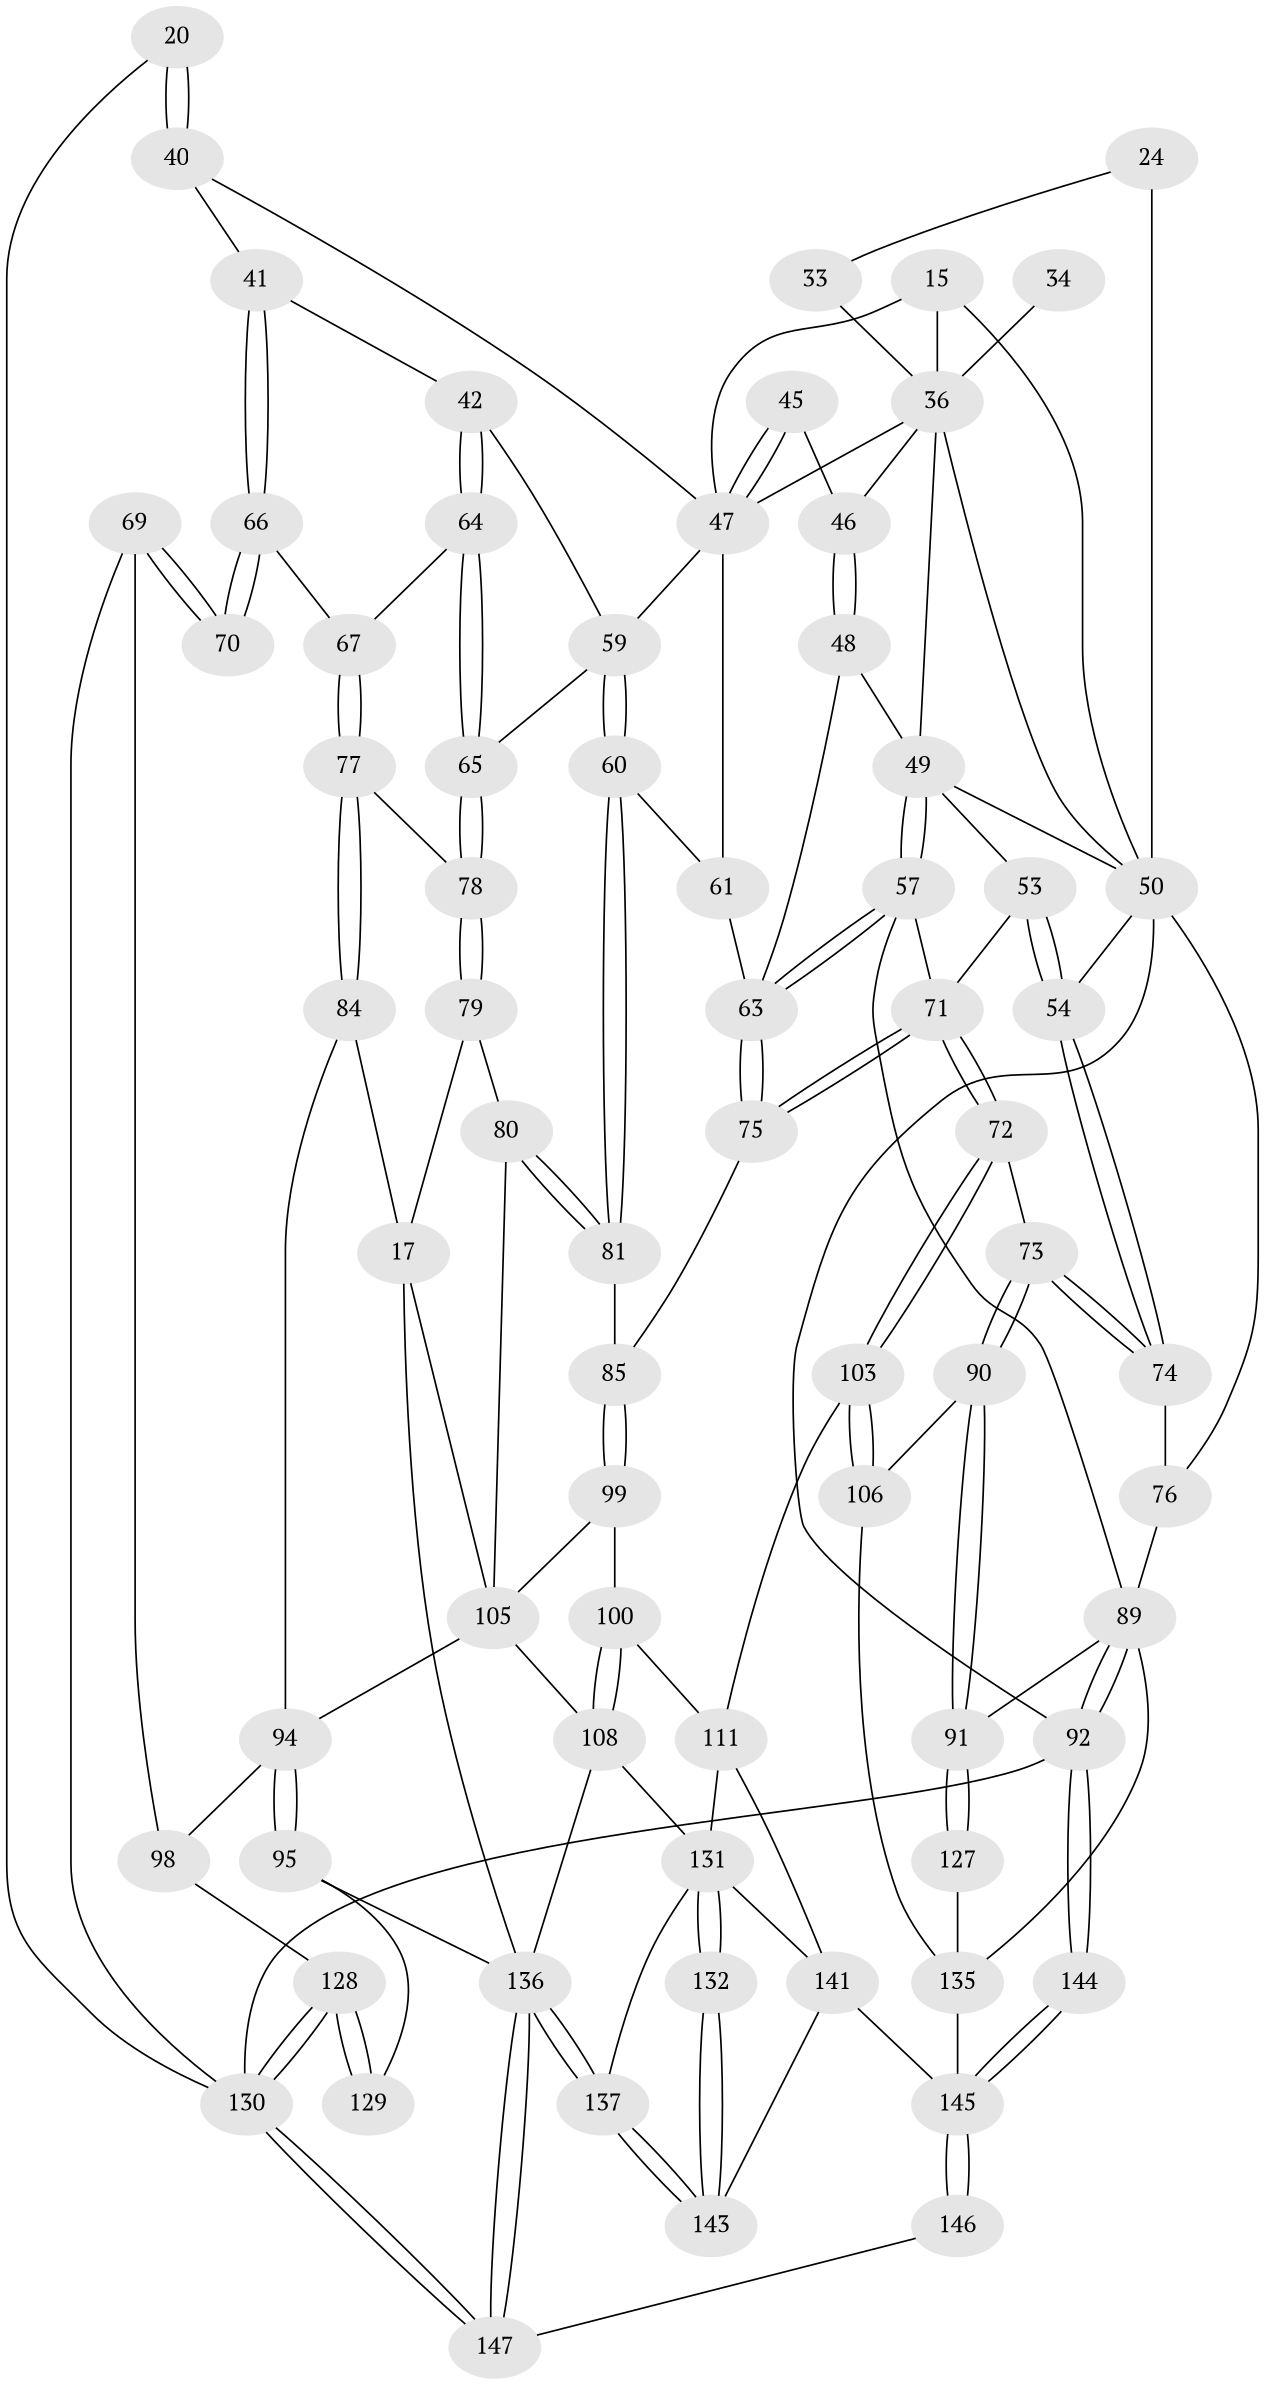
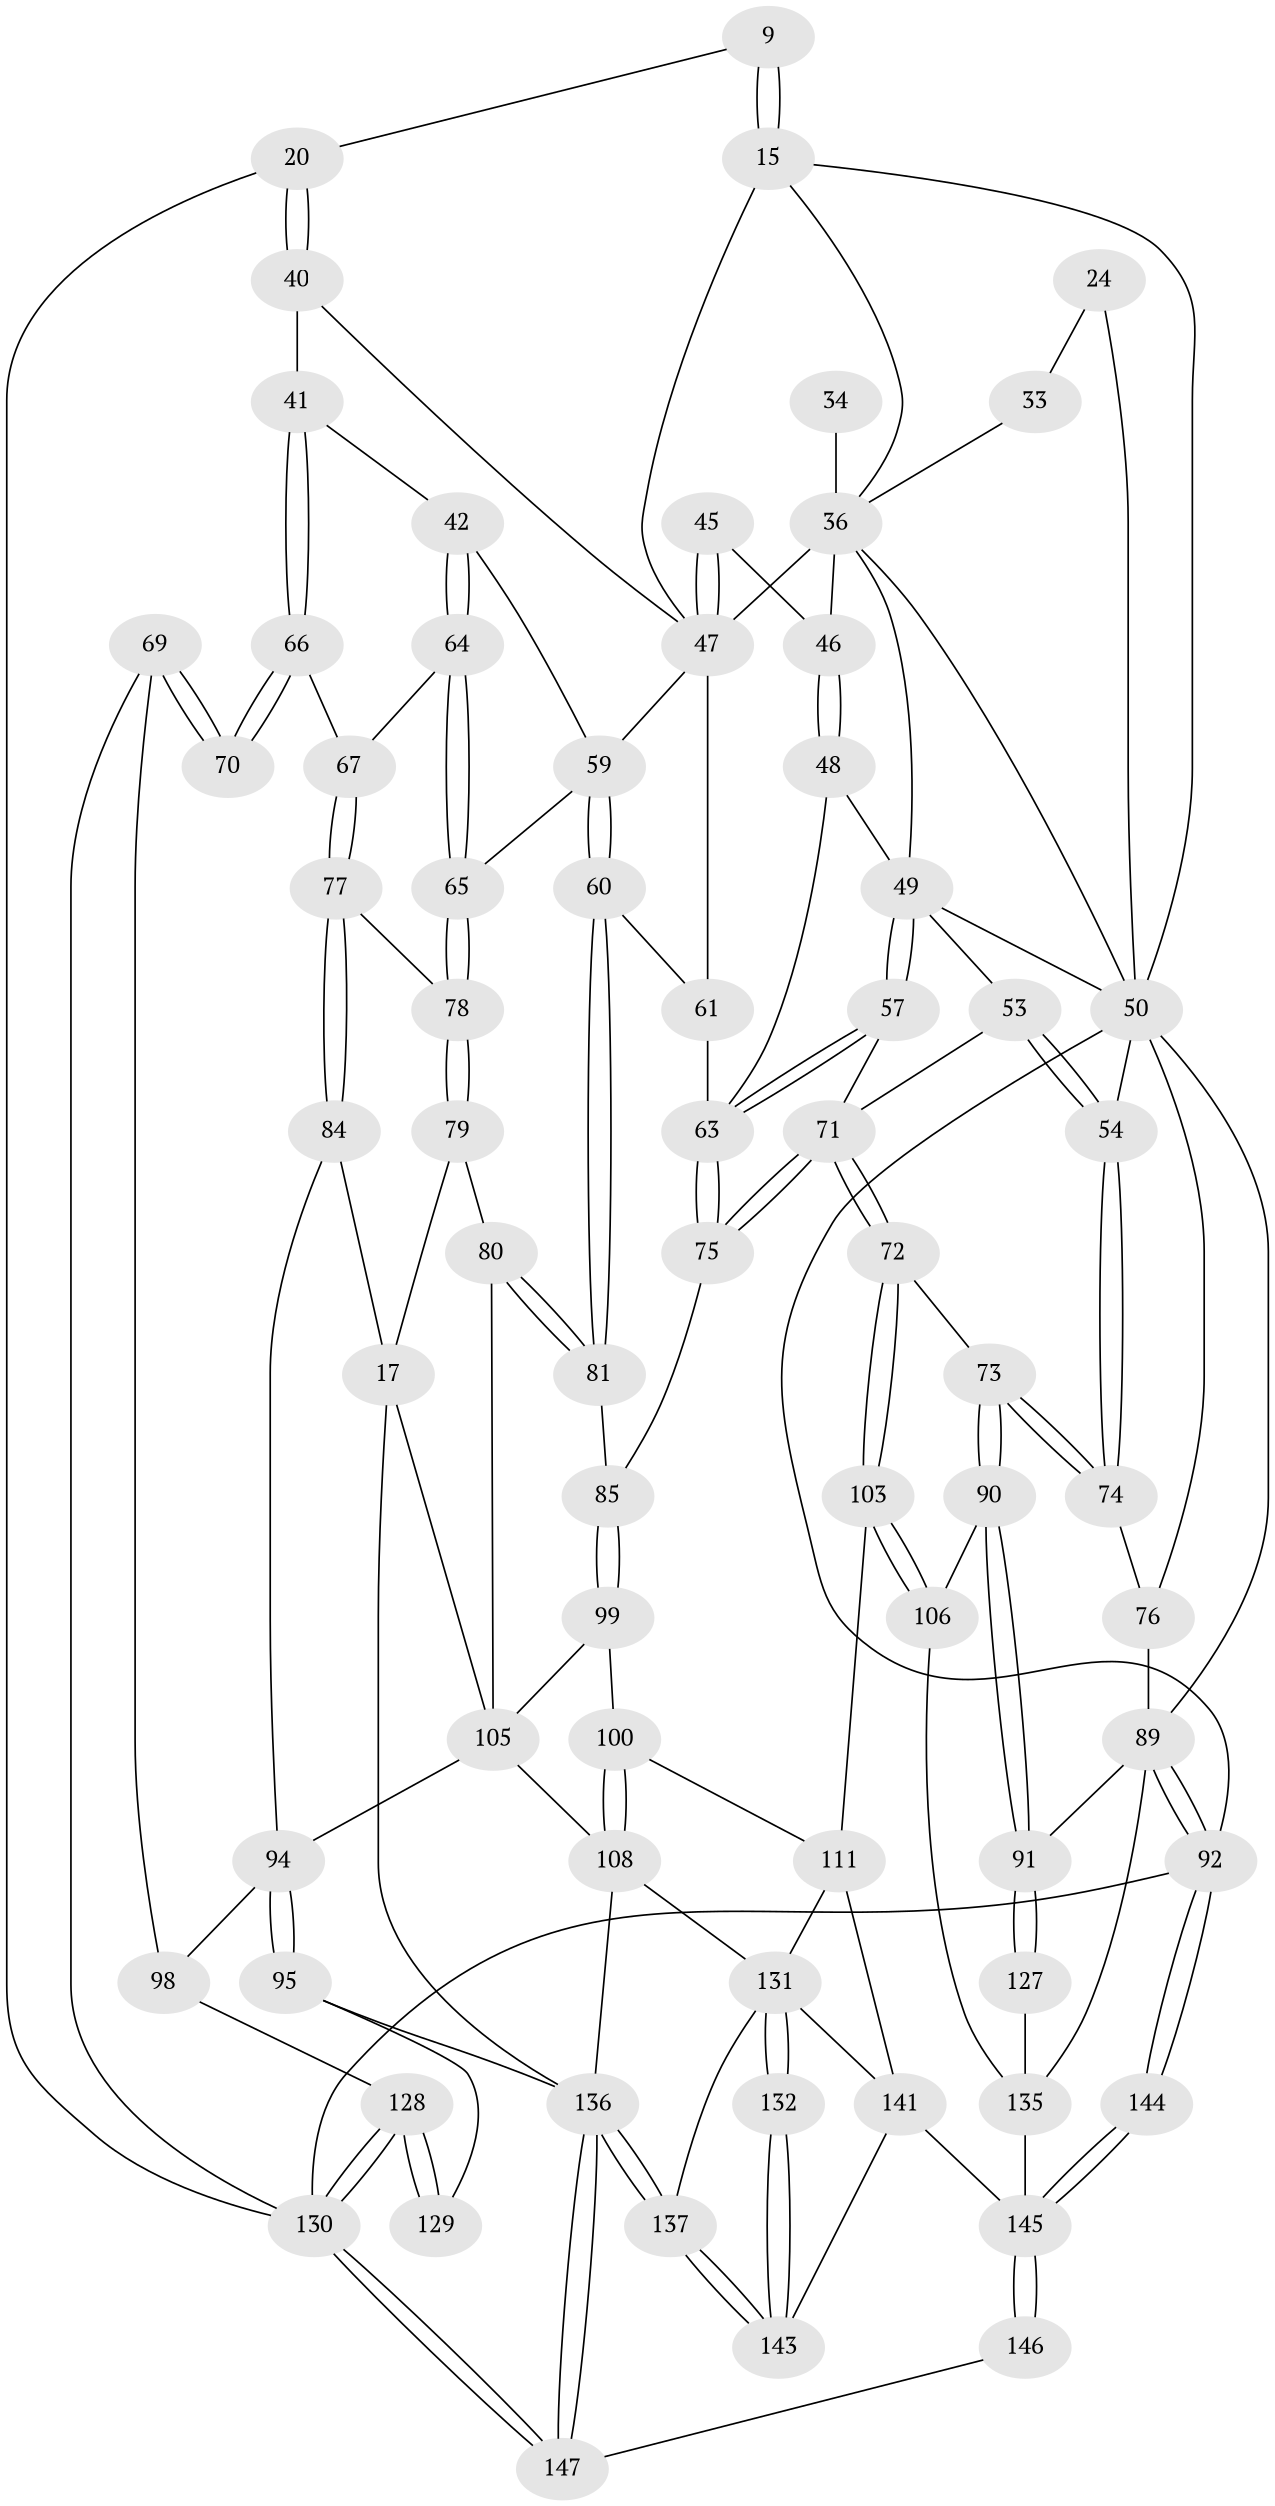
node "9": added
edge "57" -- "89": now "50" -- "89"
